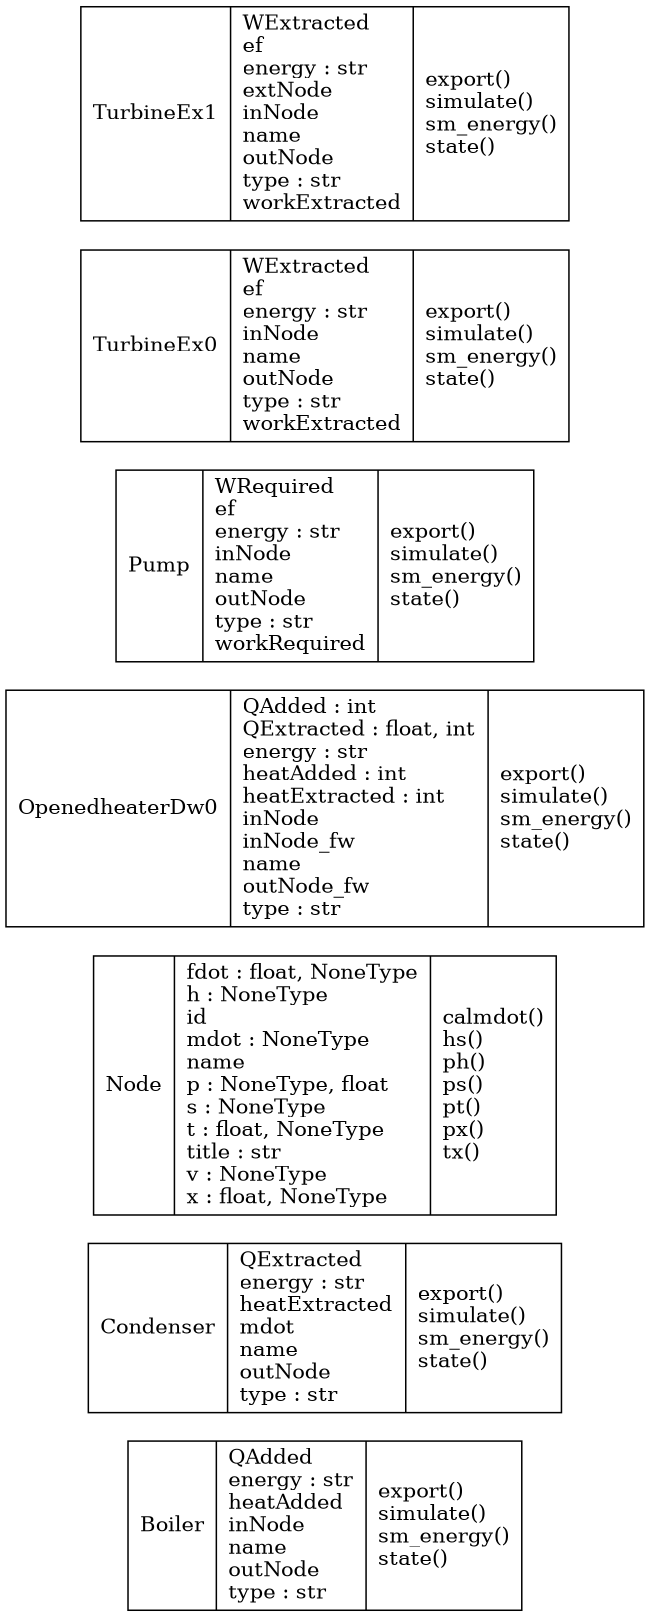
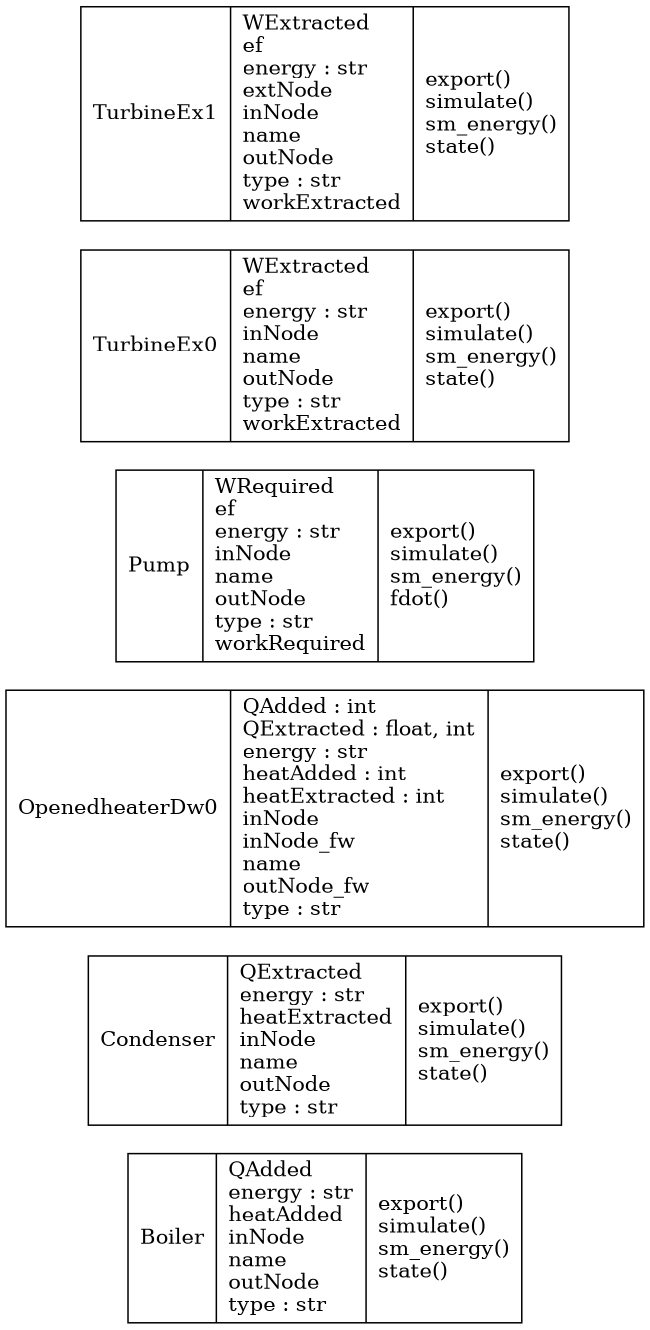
node "Pump": text "state()" -> "fdot()"
node "Node": removed
node "Condenser": text "mdot" -> "inNode"
